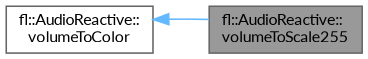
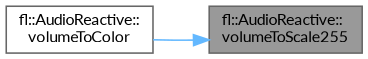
edge "fl::AudioReactive:: volumeToScale255" -> "fl::AudioReactive:: volumeToColor": reversed
